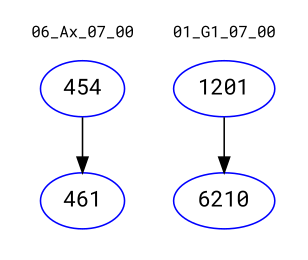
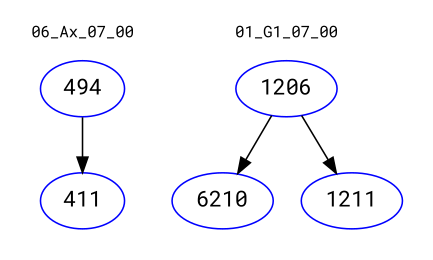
node "454": label "454" -> "494"
node "1201": label "1201" -> "1206"
node "461": label "461" -> "411"
node "1211": added
